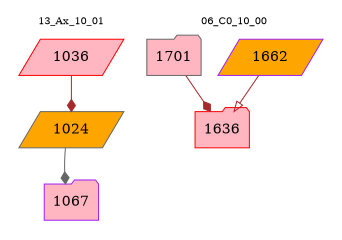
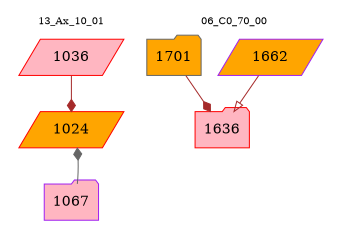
cluster "06_C0_10_00": label "06_C0_10_00" -> "06_C0_70_00"
node "1701": fillcolor lightpink -> orange
node "1024": color gray40 -> red
edge "1024" -> "1067": reversed
